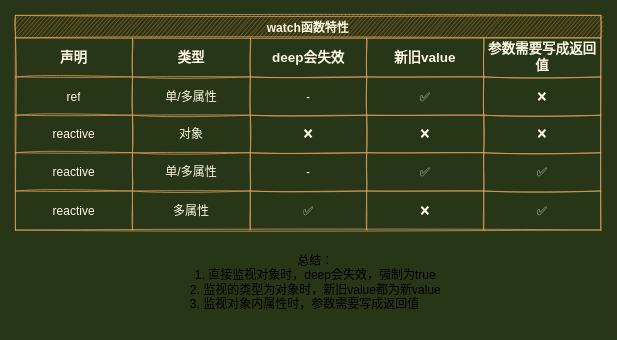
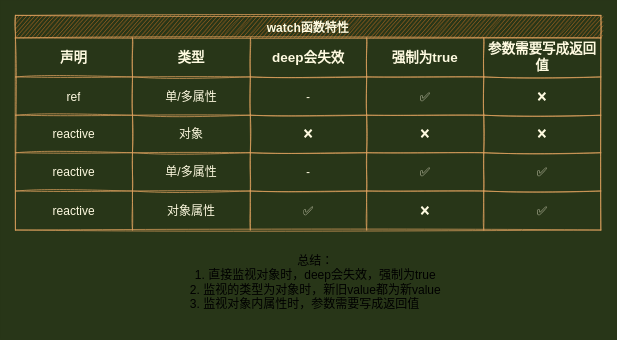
node "新旧value": label "新旧value" -> "强制为true"
node "多属性": label "多属性" -> "对象属性"
